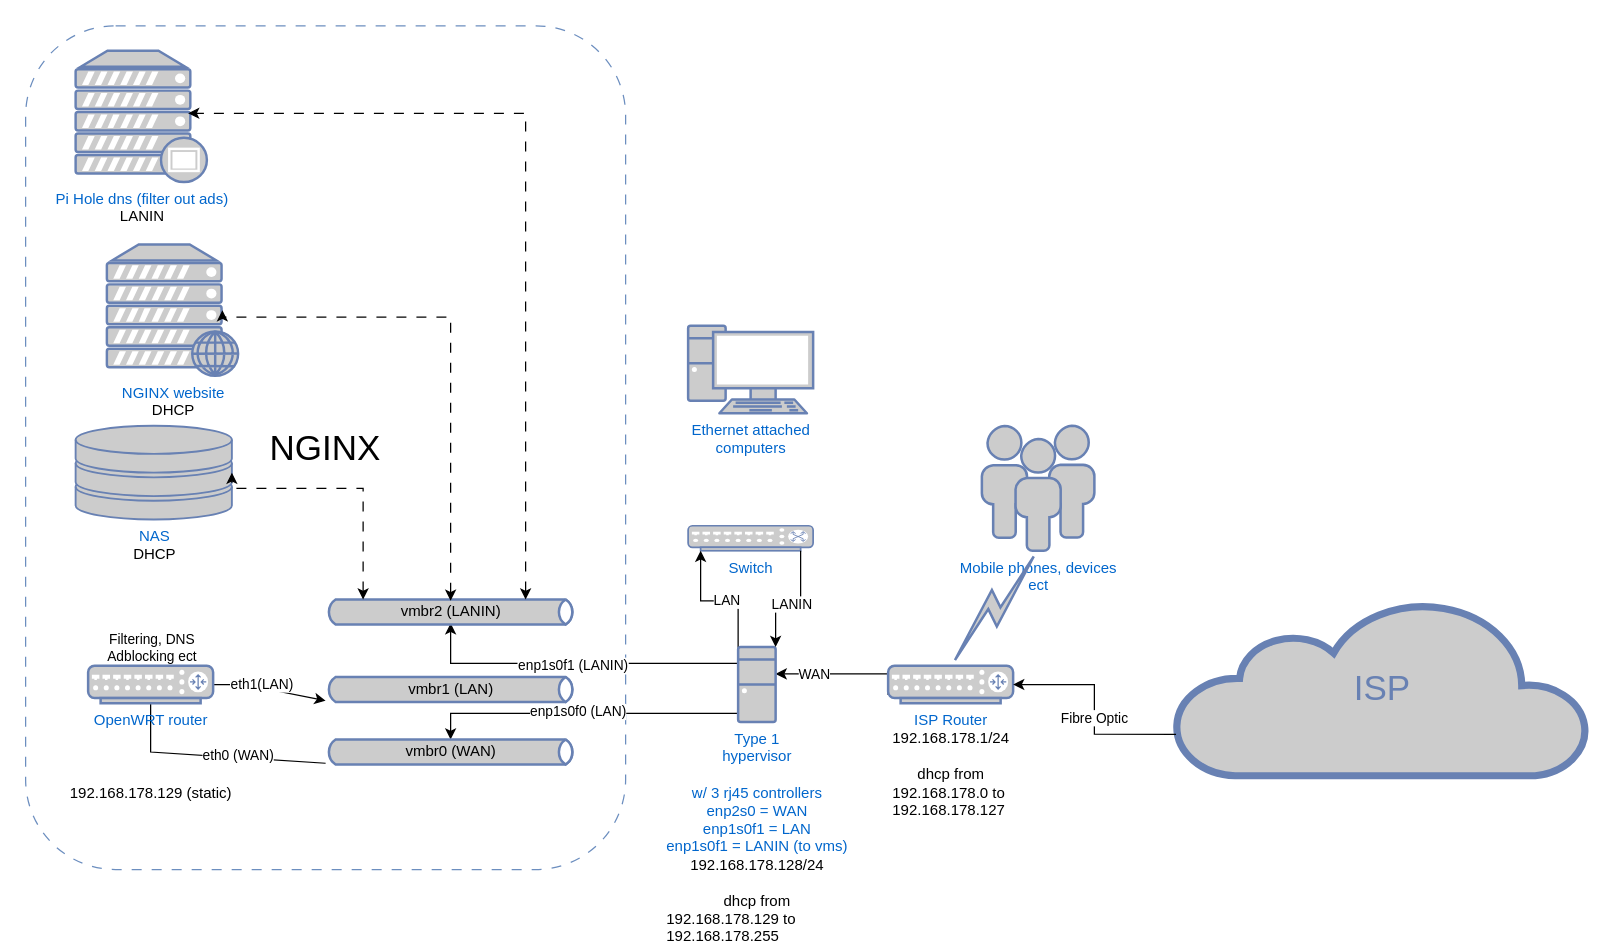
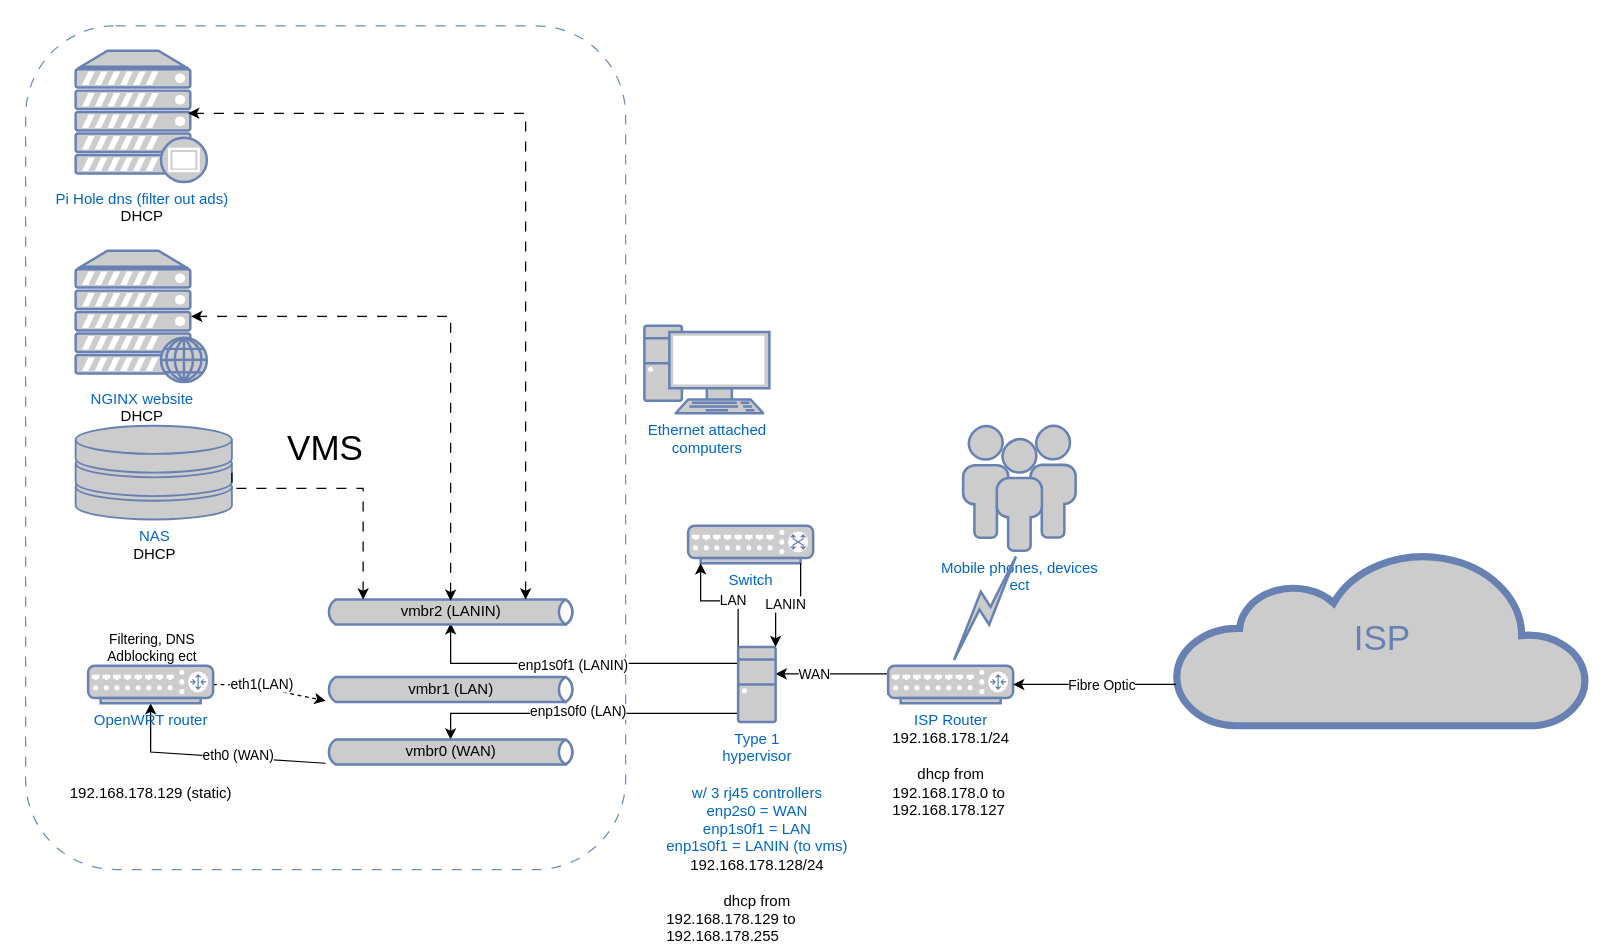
node "Pi Hole dns (filter out ads) LANIN": label "Pi Hole dns (filter out ads) LANIN" -> "Pi Hole dns (filter out ads) DHCP"
node "NGINX website DHCP": moved (173, 310) -> (141, 316)
node "Ethernet attached computers": moved (751, 369) -> (707, 369)
node "NGINX": label "NGINX" -> "VMS"
edge "NAS DHCP" -- "vmbr2 (LANIN)": arrowhead classic -> none
node "Mobile phones, devices ect": moved (1038, 488) -> (1019, 488)
node "Switch": size 125x25 -> 125x38
node "ISP": moved (1382, 688) -> (1382, 638)
edge "OpenWRT router 192.168.178.129 (static)" -> "vmbr1 (LAN)": style solid -> dashed
edge "OpenWRT router 192.168.178.129 (static)" -- "vmbr0 (WAN)": arrowhead none -> classic
